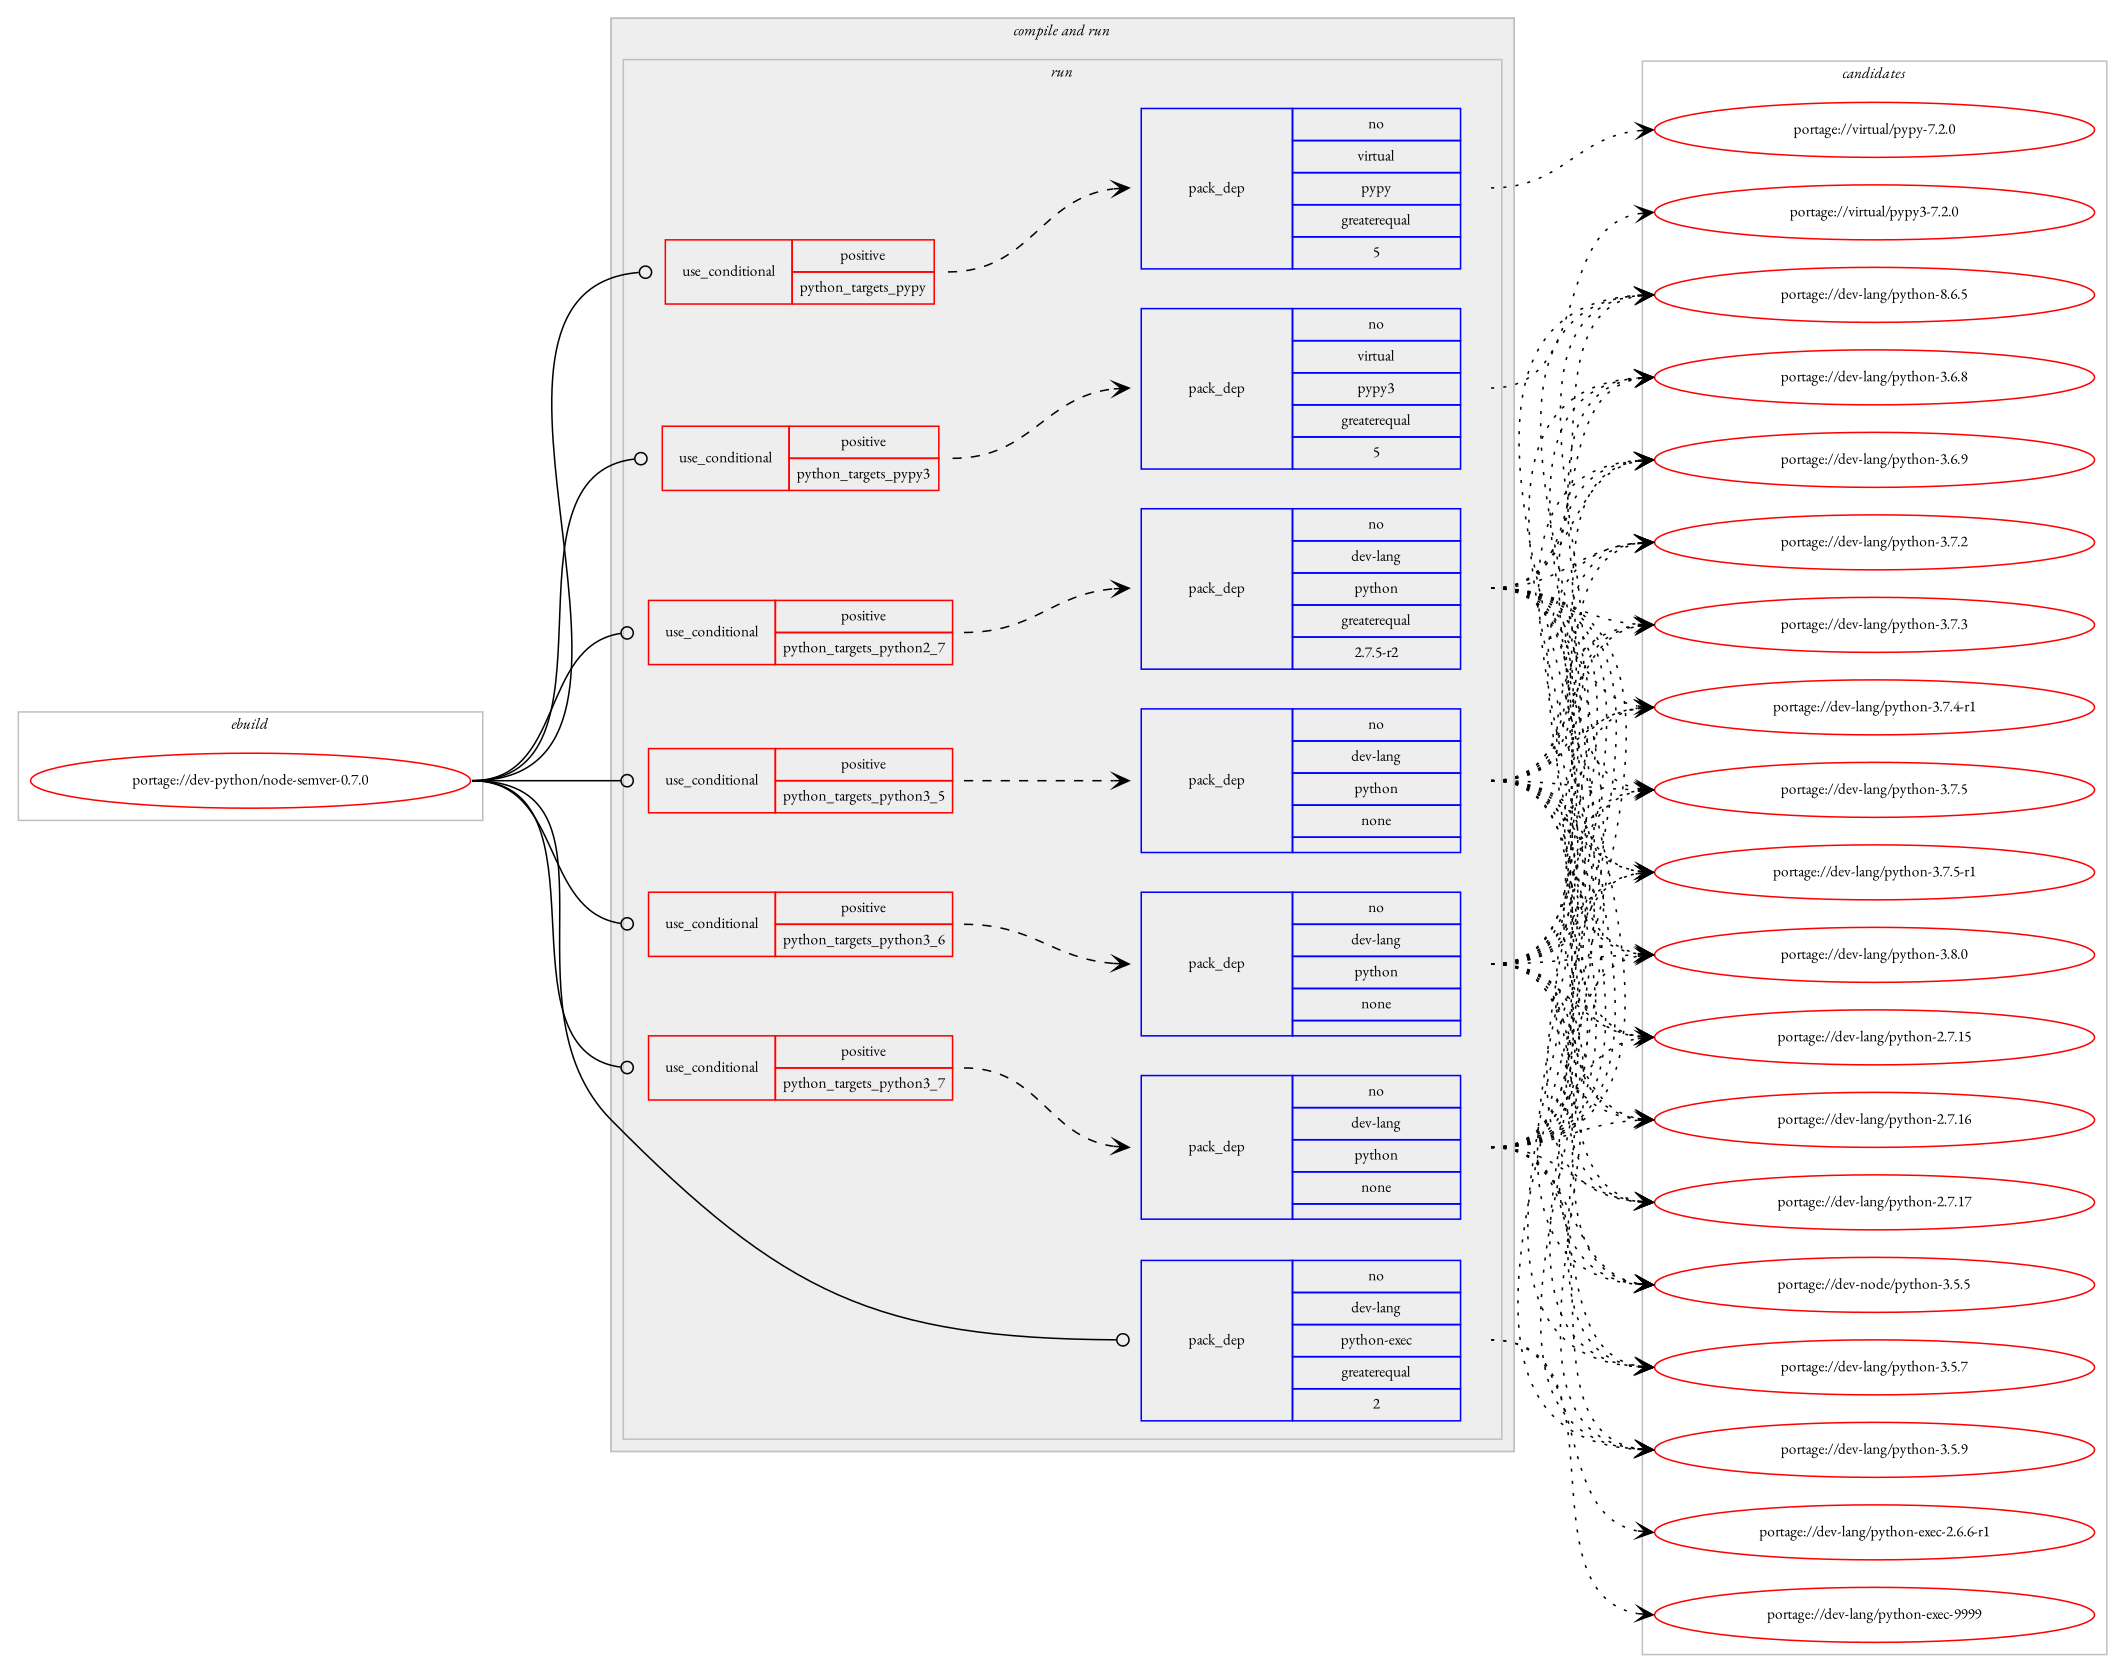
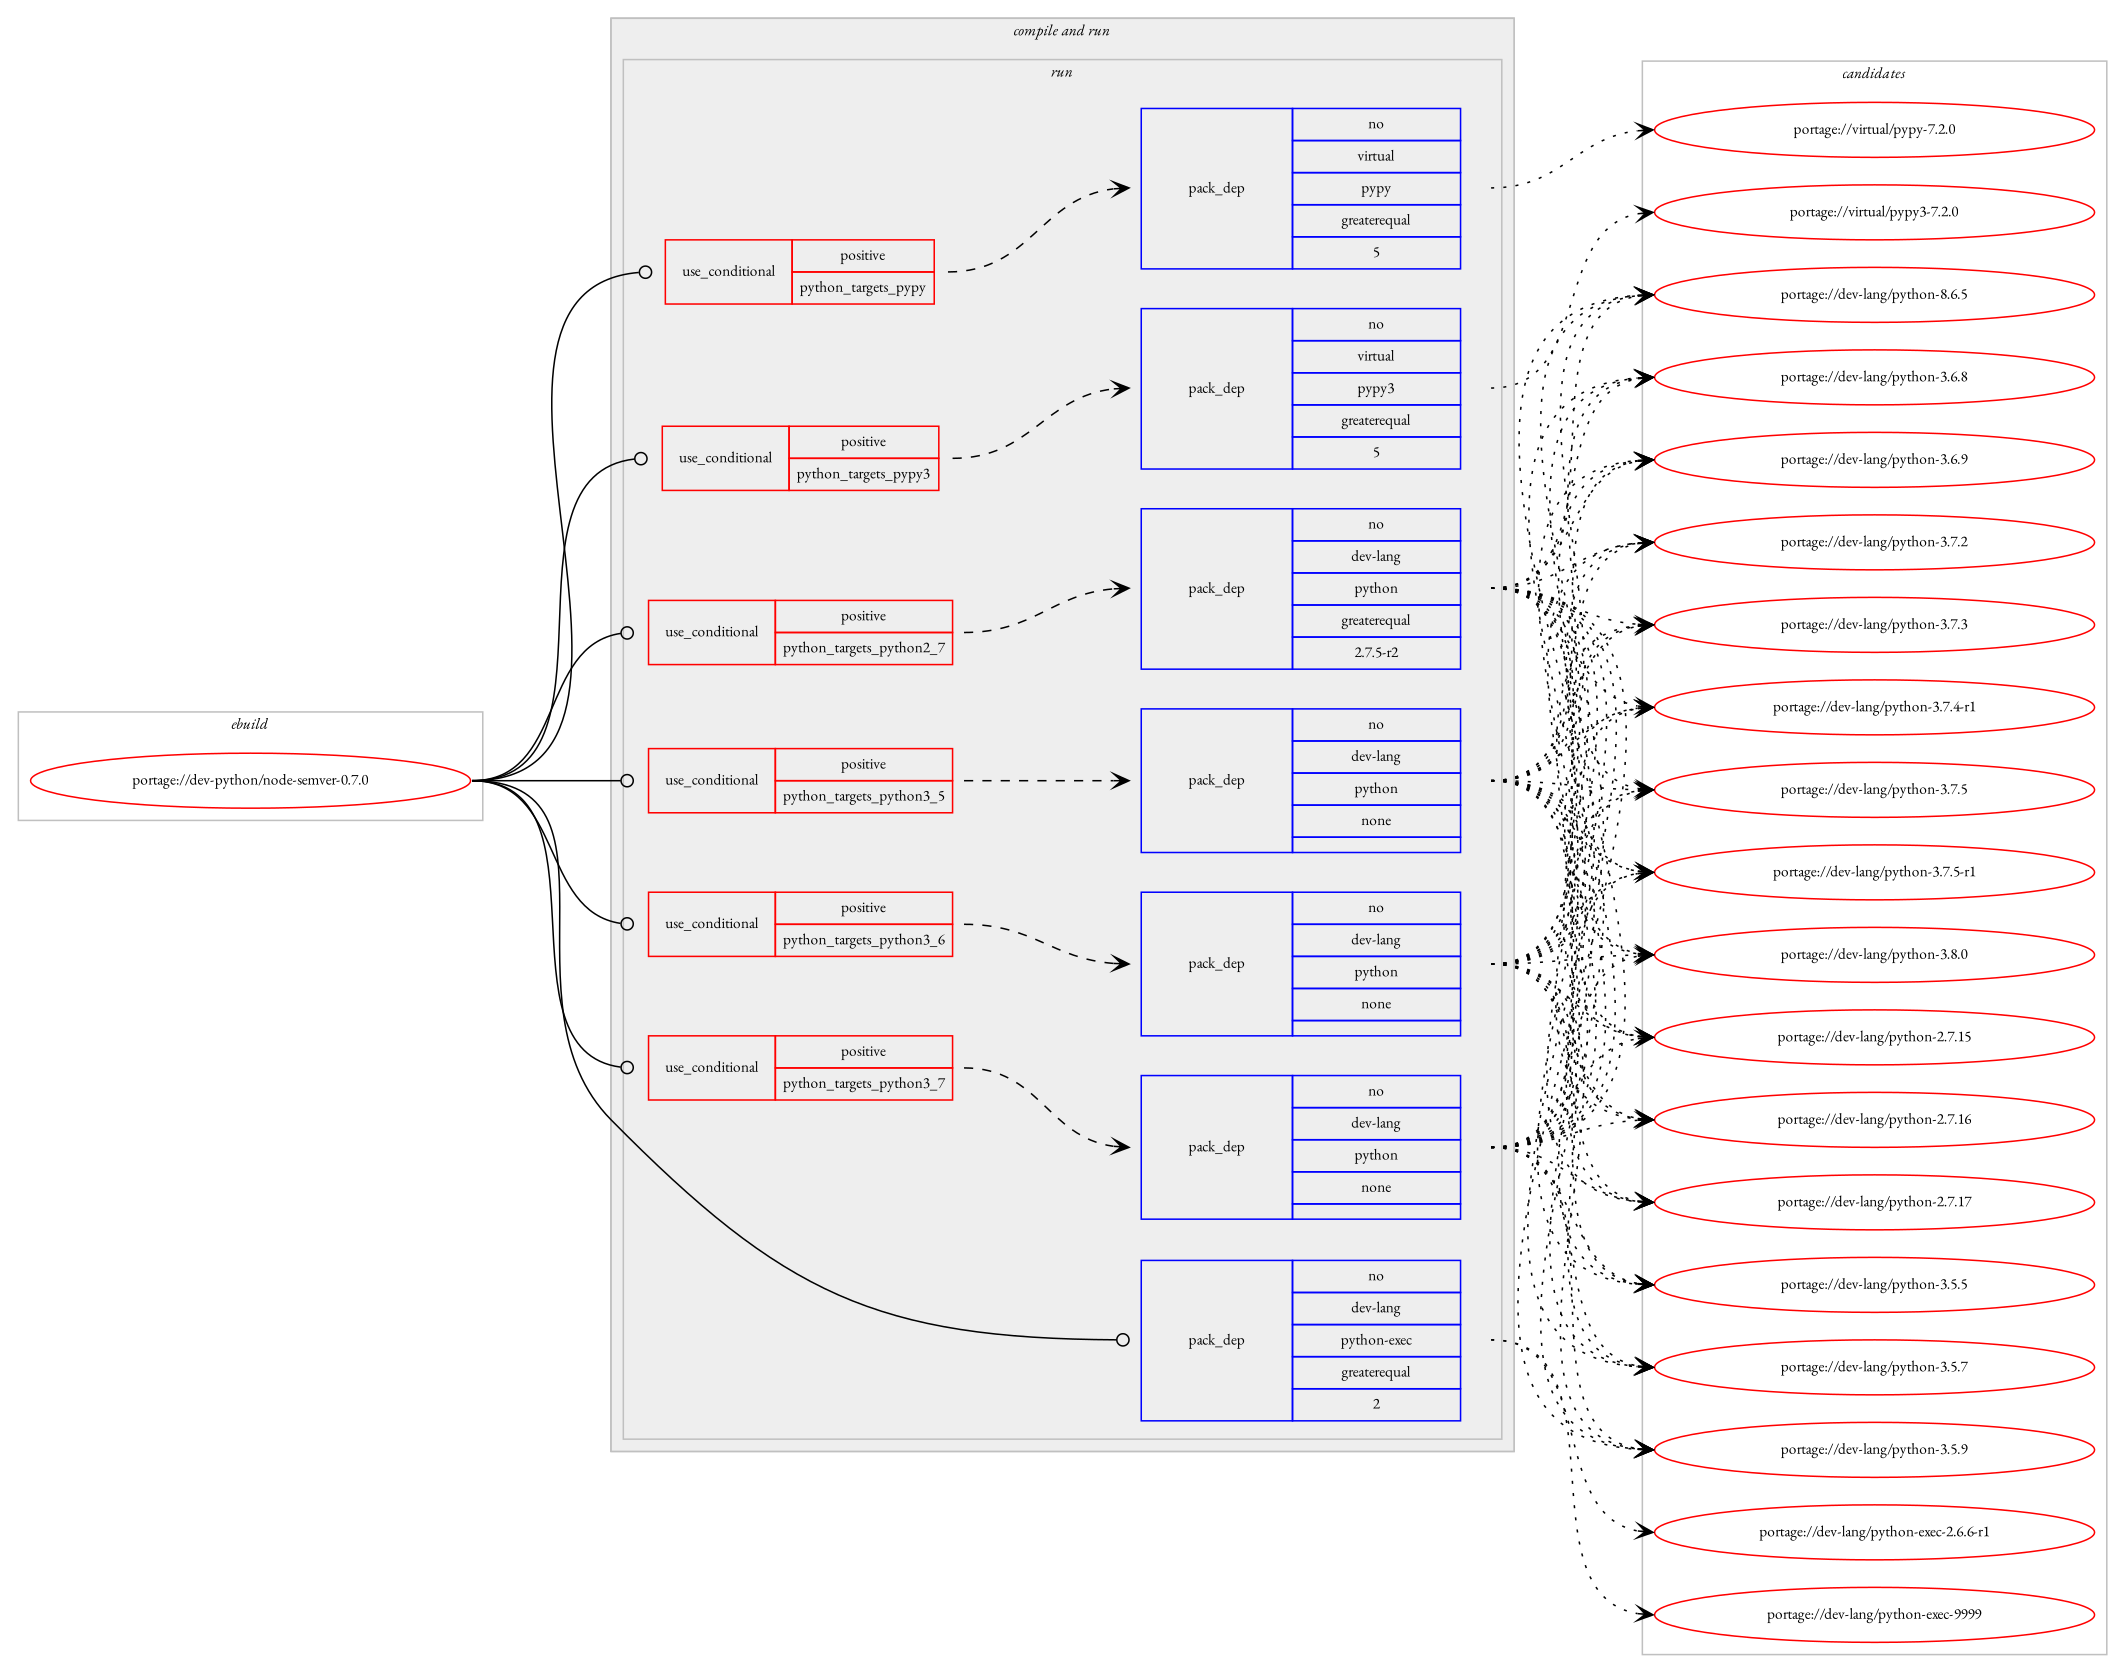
node "portage://dev-node/python-3.5.5": label "portage://dev-node/python-3.5.5" -> "portage://dev-lang/python-3.5.5"
